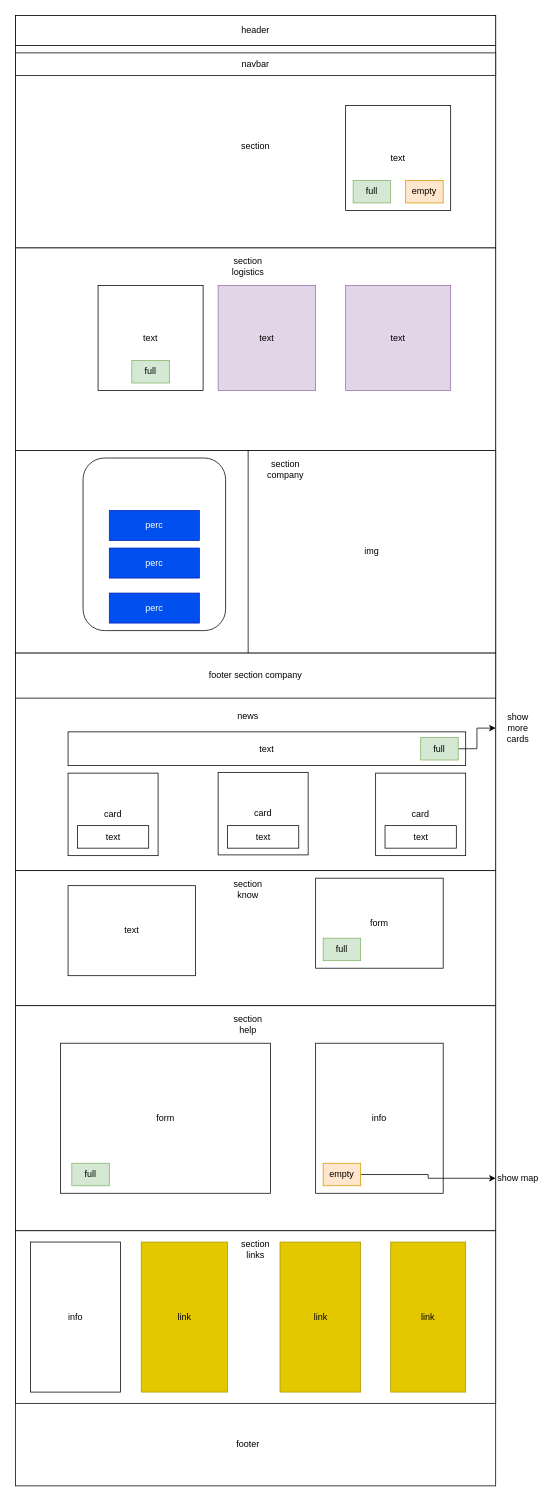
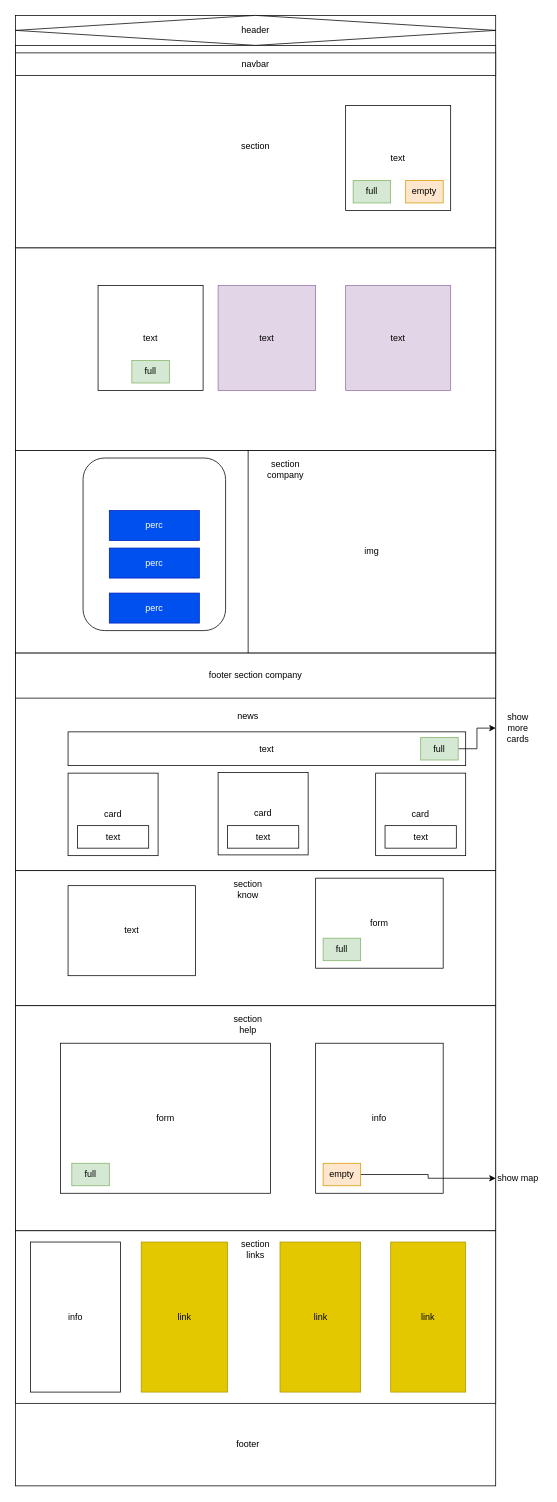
node "header": shape rectangle -> diamond
node "section logistics": removed
